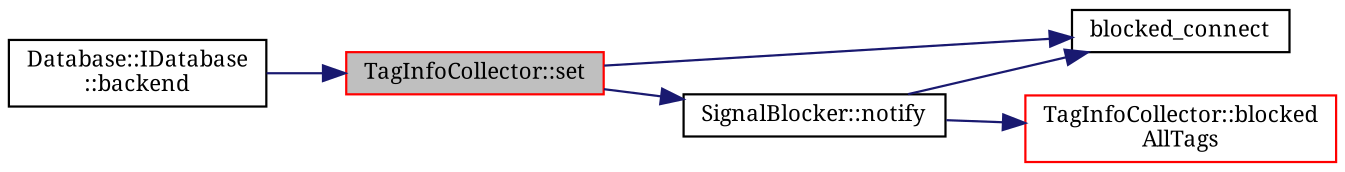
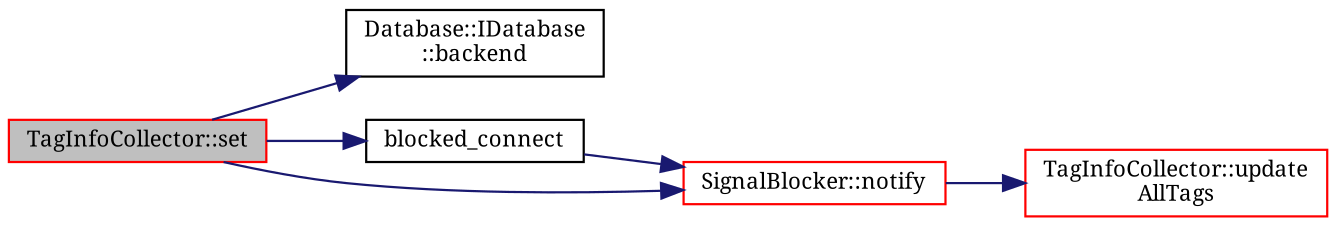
edge "Database::IDatabase ::backend" -> "TagInfoCollector::set": reversed
edge "SignalBlocker::notify" -> "blocked_connect": reversed
node "SignalBlocker::notify": color black -> red
node "TagInfoCollector::blocked AllTags": label "TagInfoCollector::blocked AllTags" -> "TagInfoCollector::update AllTags"
